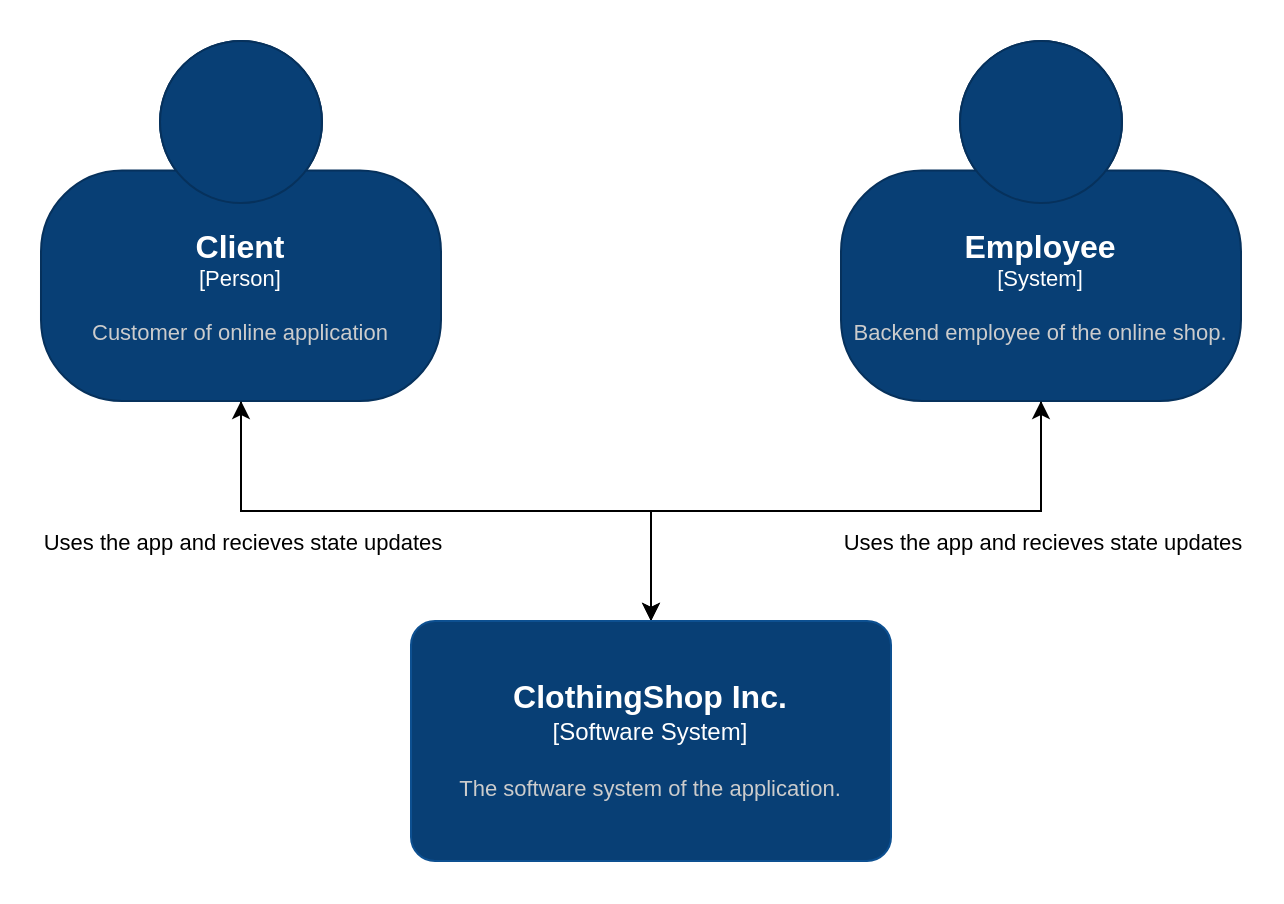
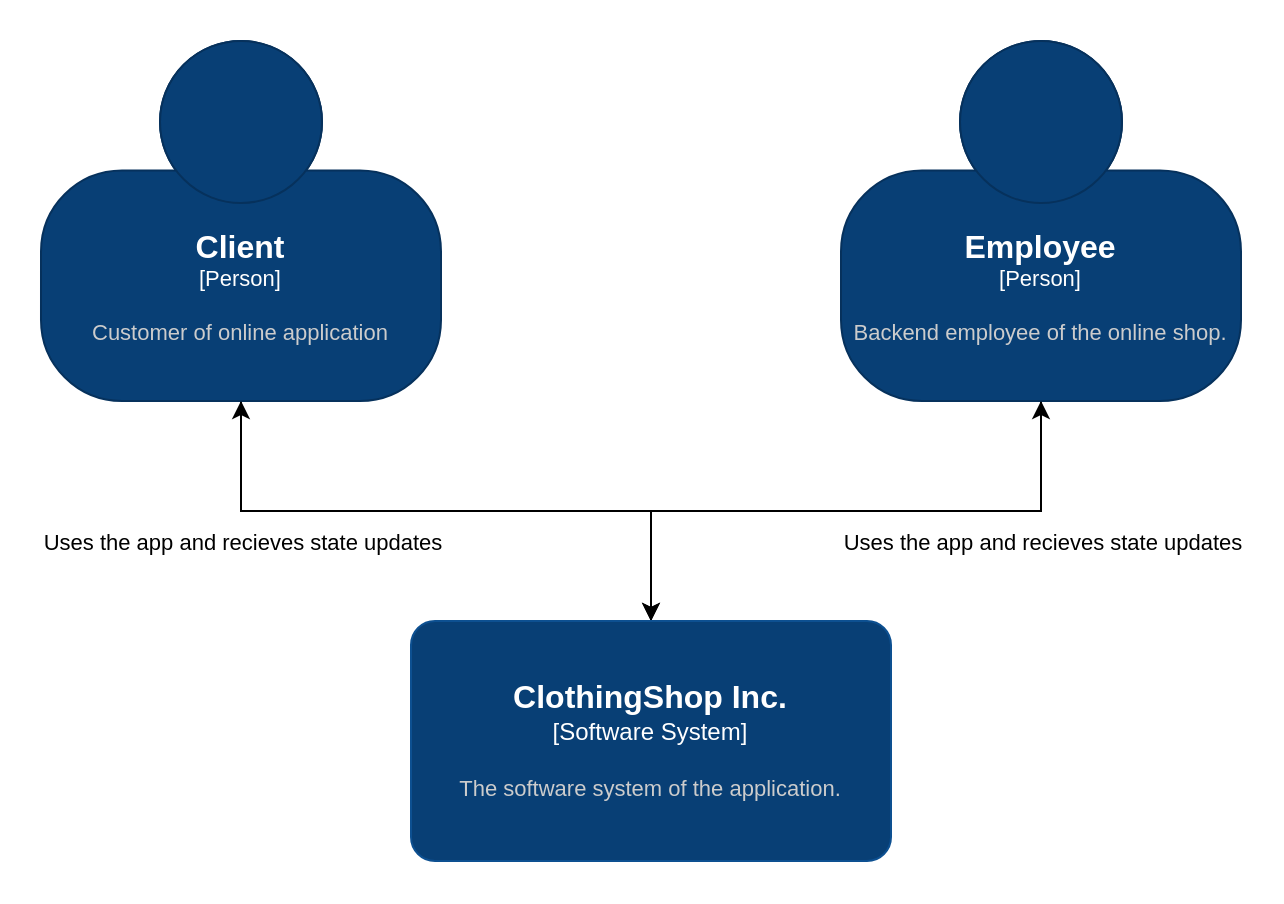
node "Employee [System] Backend employee of the online shop.": label "Employee [System] Backend employee of the online shop." -> "Employee [Person] Backend employee of the online shop."
